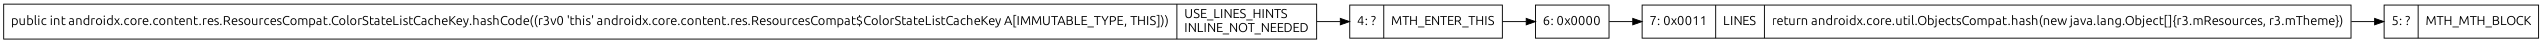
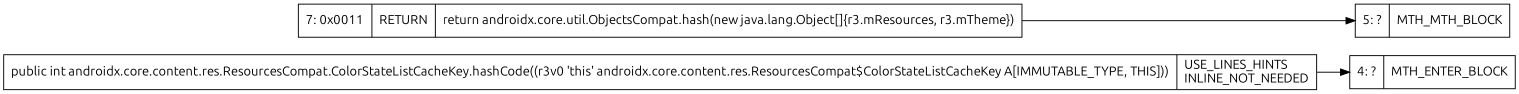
node "4: ?": text "MTH_ENTER_THIS" -> "MTH_ENTER_BLOCK"
node "7: 0x0011": text "LINES" -> "RETURN"
node "6: 0x0000": removed
